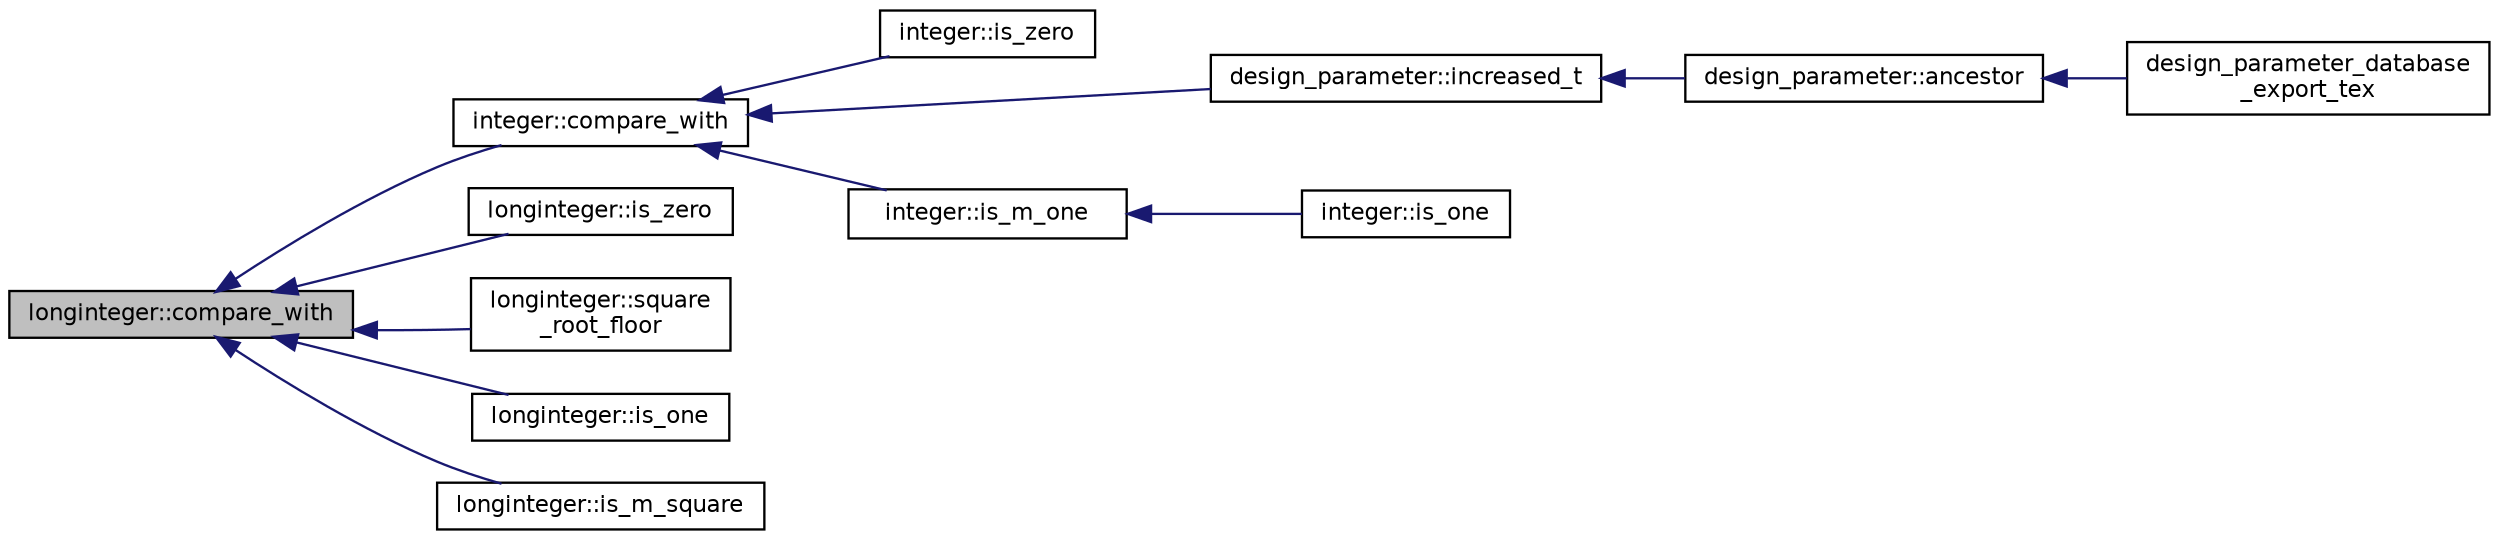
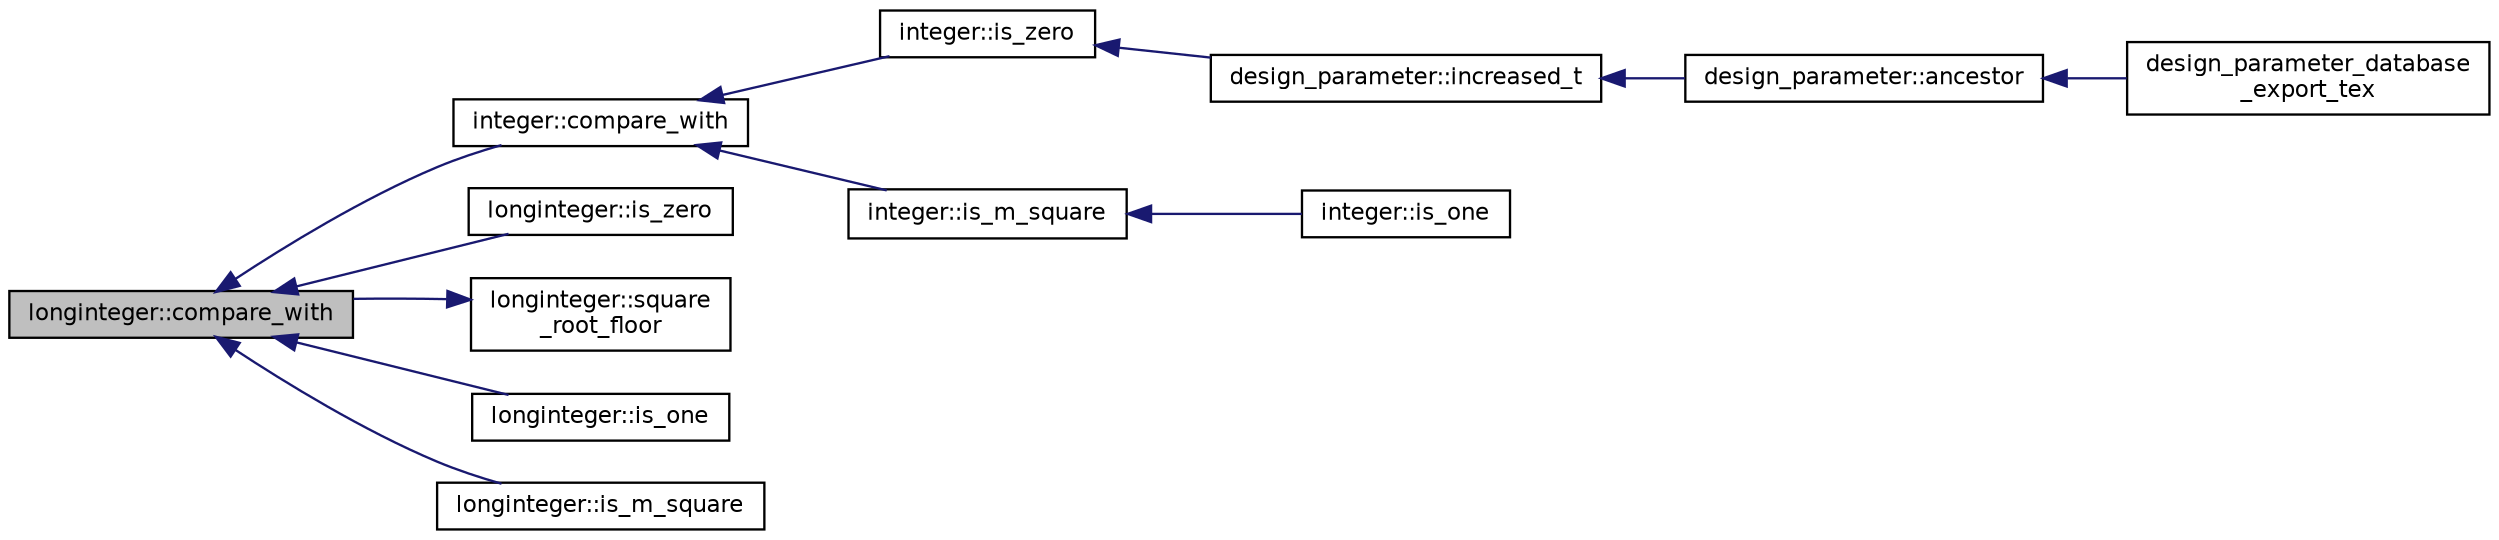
edge "design_parameter::increased_t" -> "integer::compare_with": now "design_parameter::increased_t" -> "integer::is_zero"
node "integer::is_m_one": label "integer::is_m_one" -> "integer::is_m_square"
edge "longinteger::square _root_floor" -> "longinteger::compare_with": reversed
